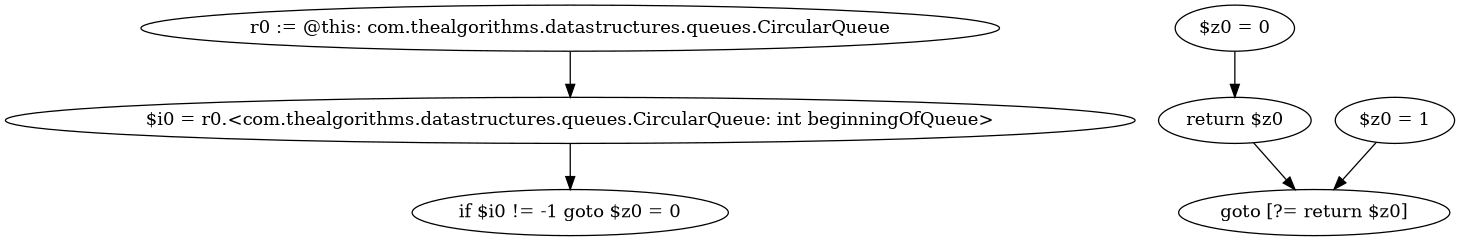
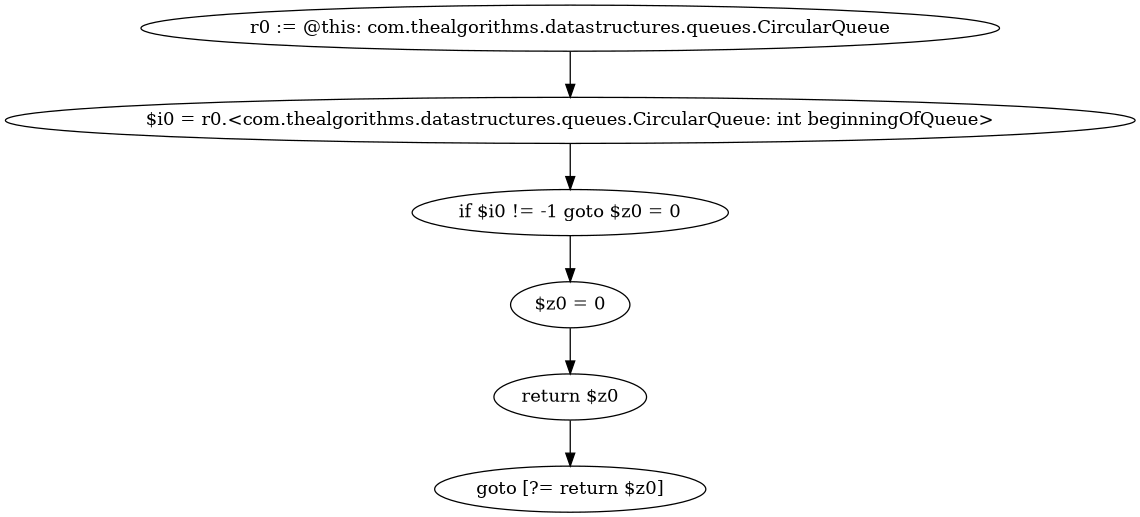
node "$z0 = 1": removed
edge "if $i0 != -1 goto $z0 = 0" -> "$z0 = 0": added
